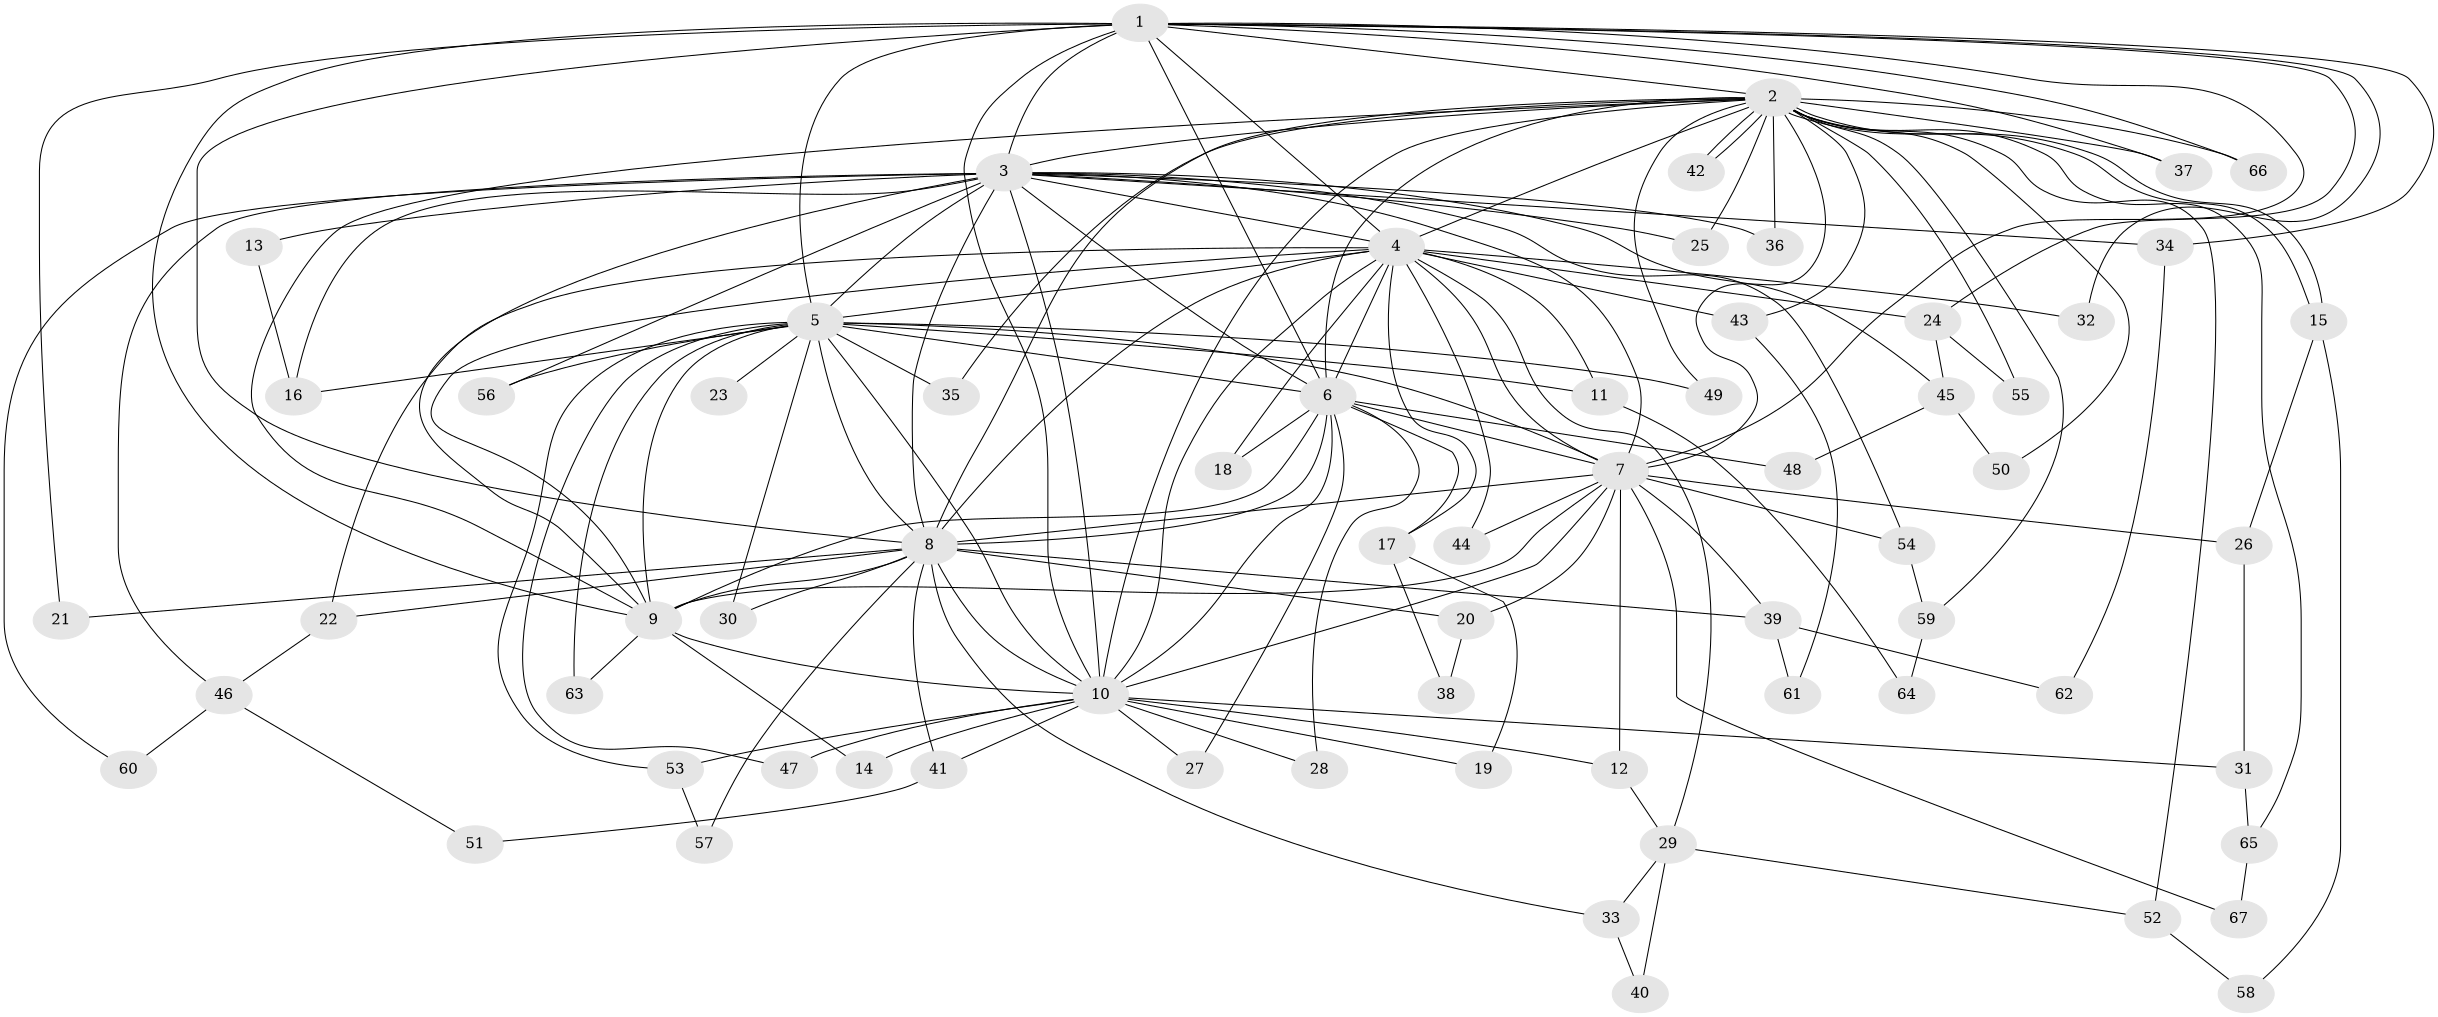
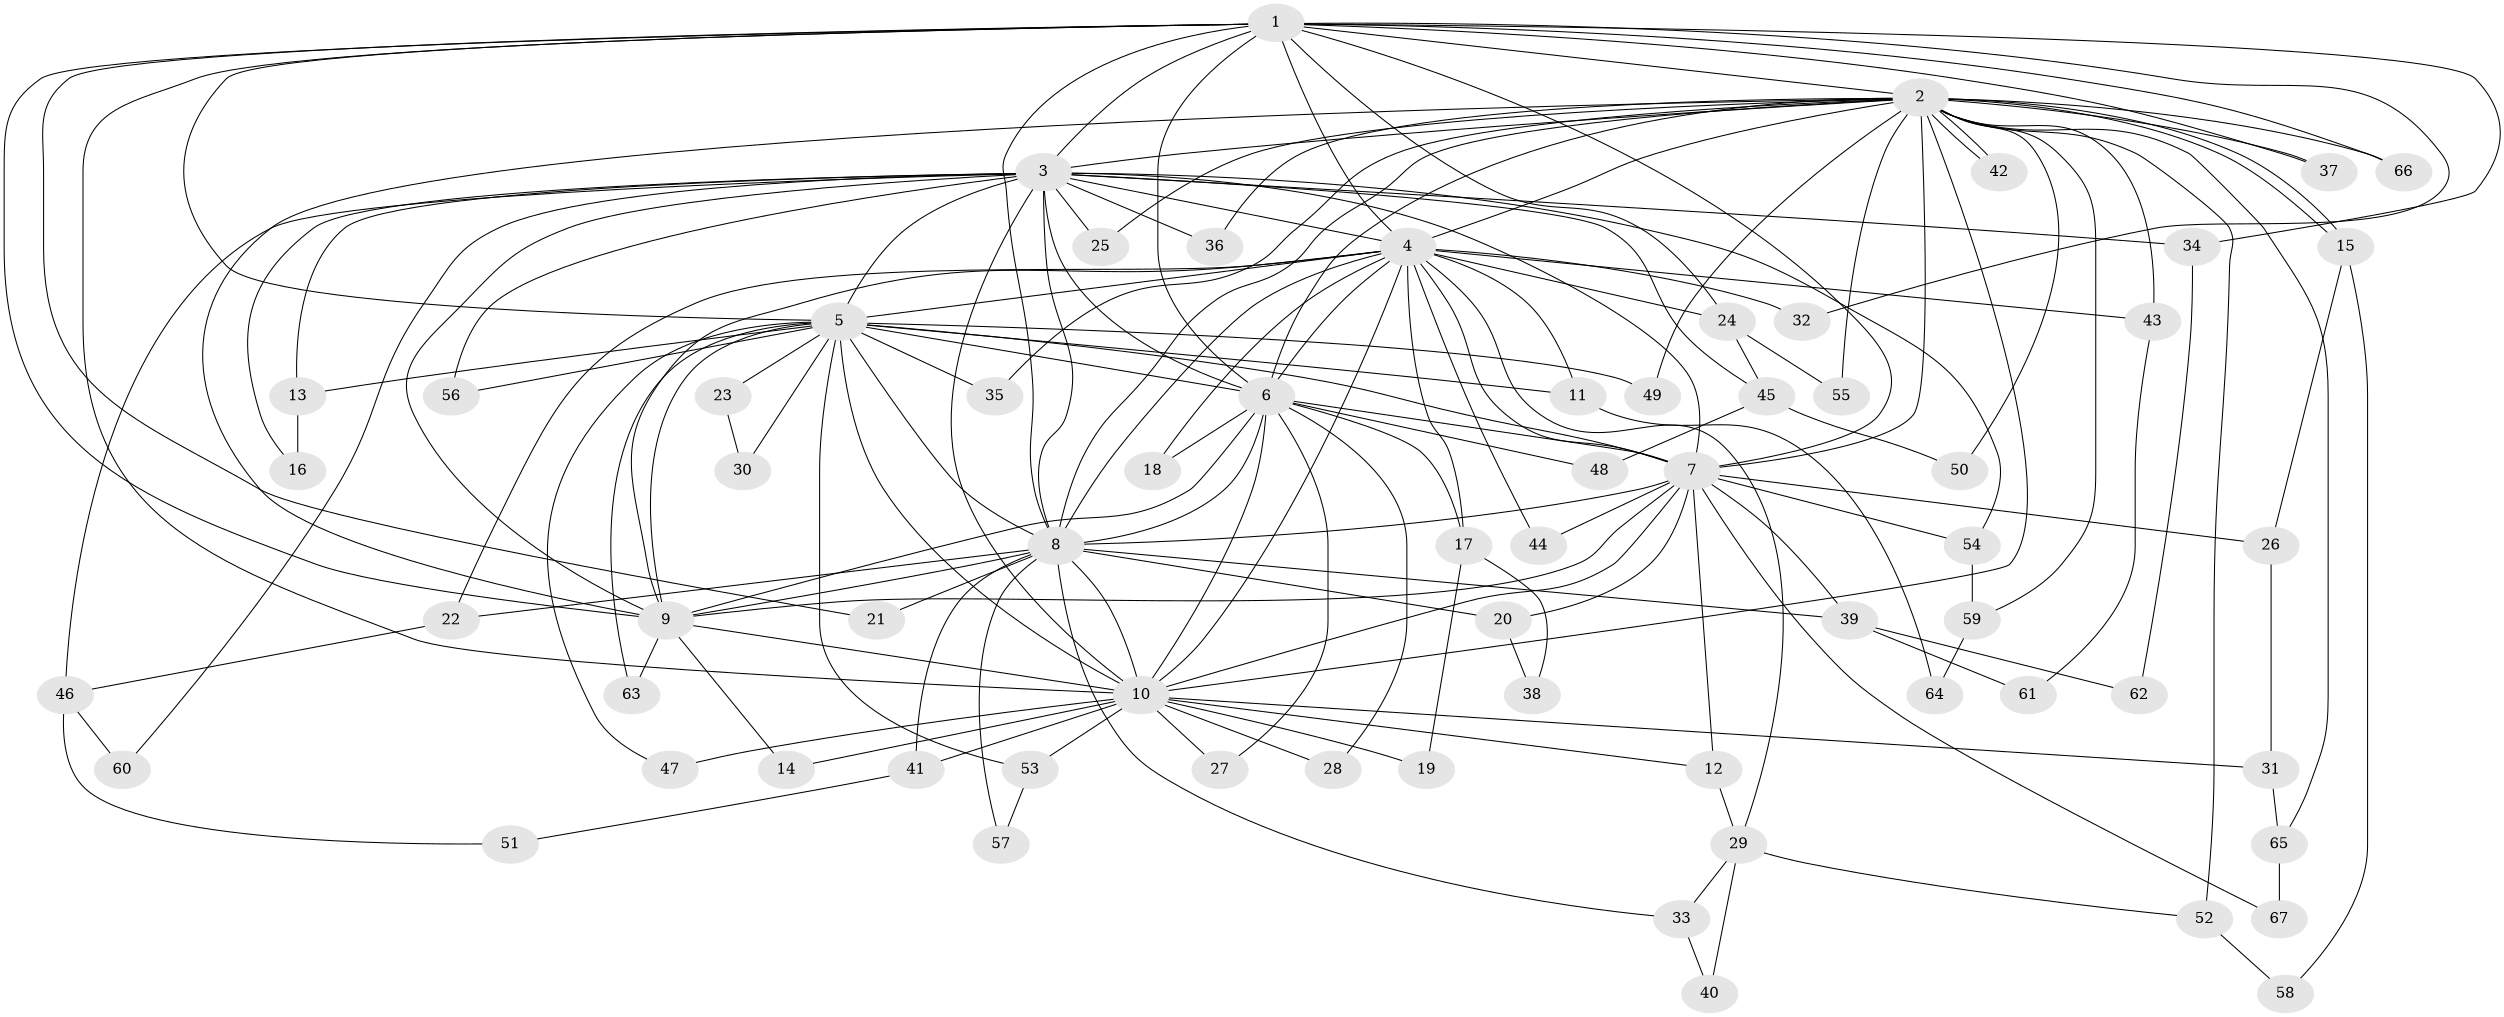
edge "5" -- "16": now "5" -- "13"
edge "8" -- "30": now "23" -- "30"
